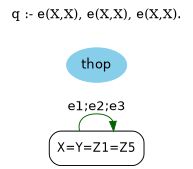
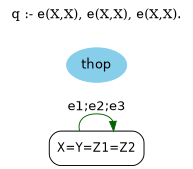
node "X=Y=Z1=Z5": label "X=Y=Z1=Z5" -> "X=Y=Z1=Z2"
